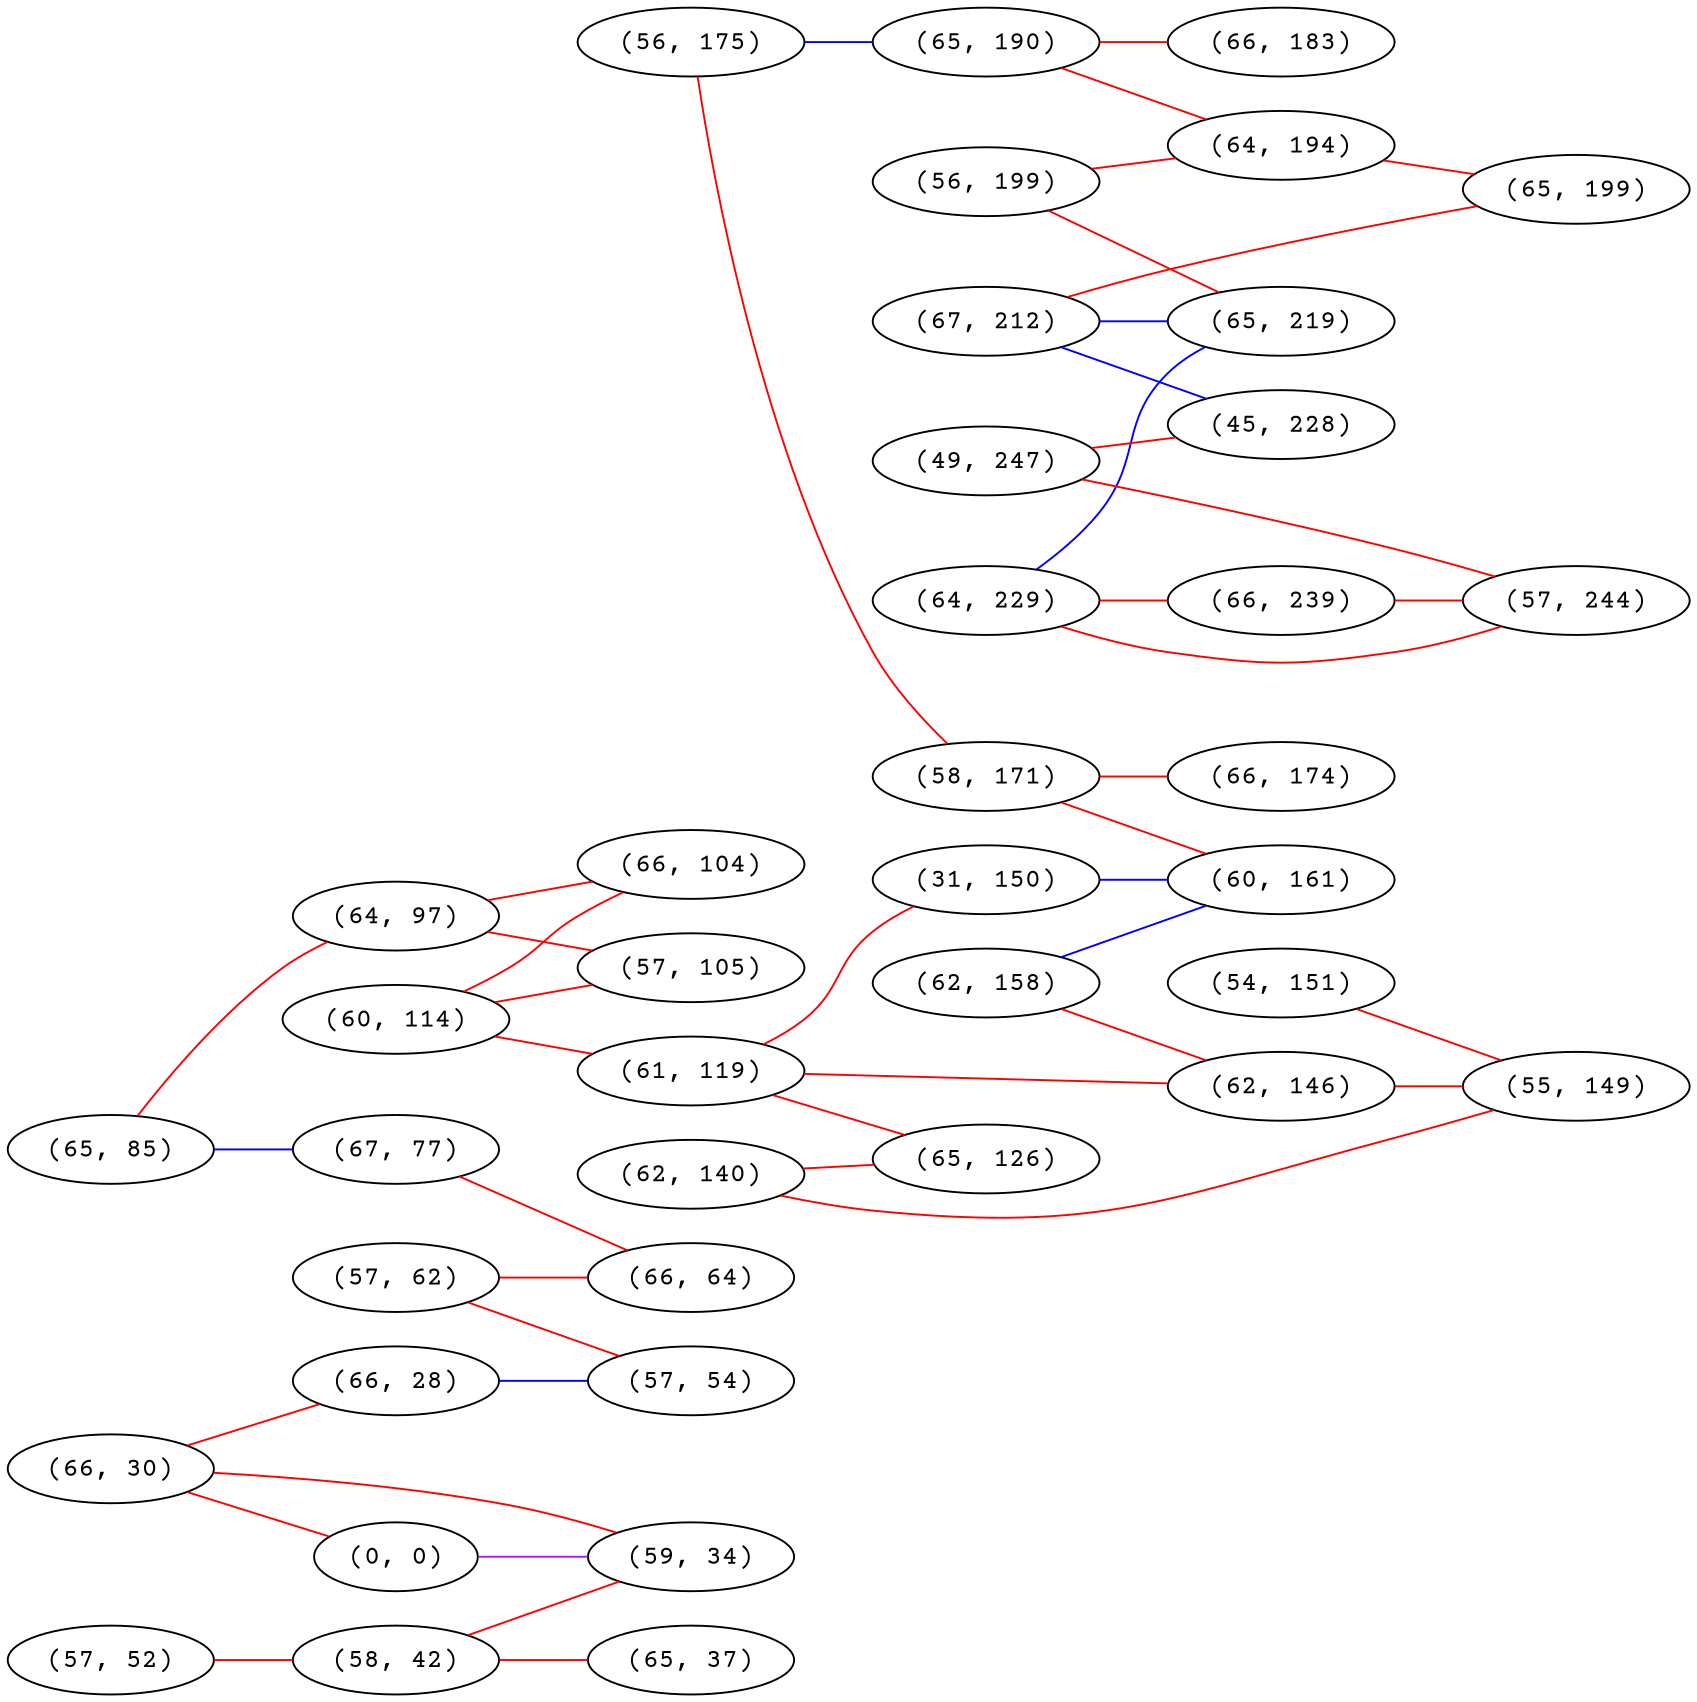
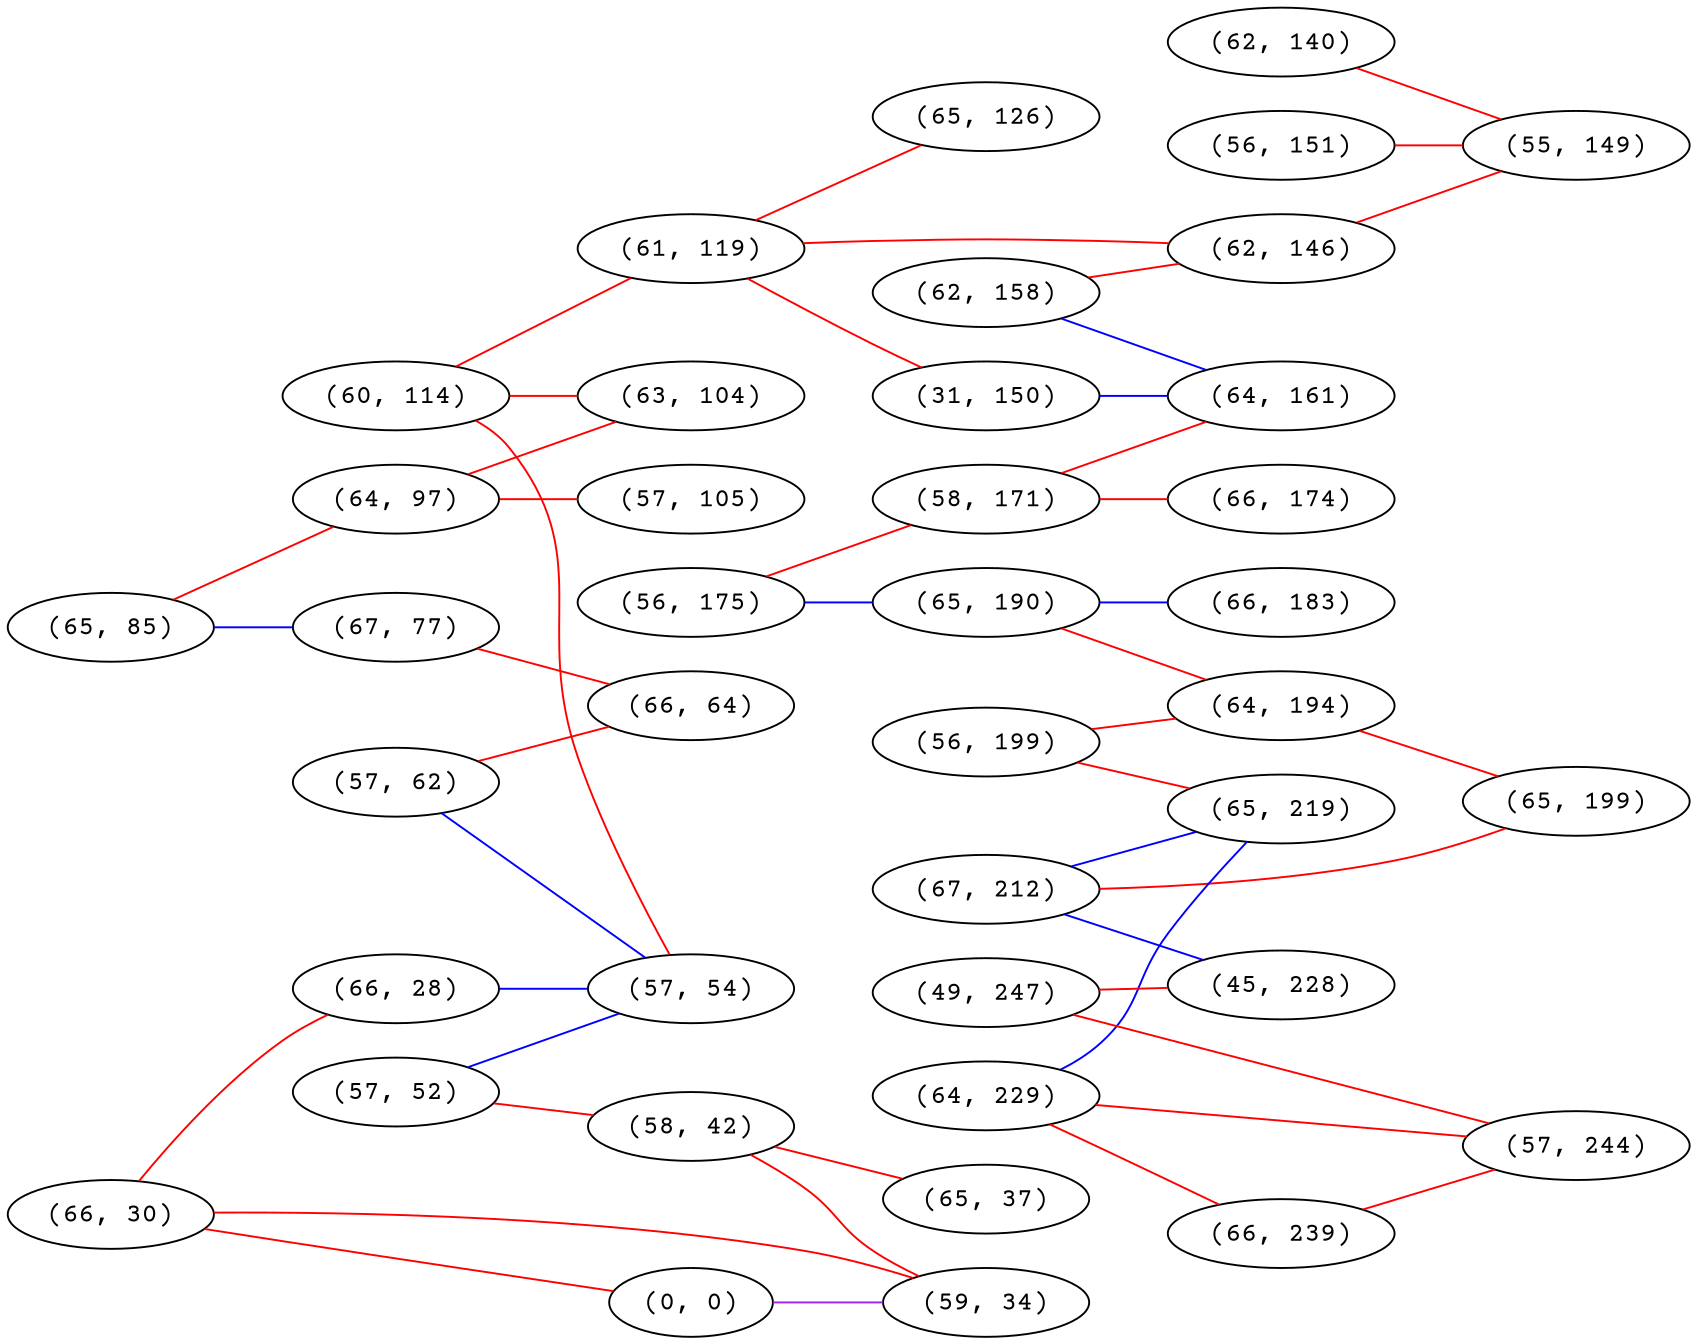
edge "(65, 190)" -- "(66, 183)": color red -> blue
node "(66, 104)": label "(66, 104)" -> "(63, 104)"
node "(60, 161)": label "(60, 161)" -> "(64, 161)"
node "(54, 151)": label "(54, 151)" -> "(56, 151)"
edge "(57, 105)" -- "(60, 114)": now "(57, 54)" -- "(60, 114)"
edge "(57, 54)" -- "(57, 52)": added
edge "(65, 126)" -- "(62, 140)": removed
edge "(57, 62)" -- "(57, 54)": color red -> blue
